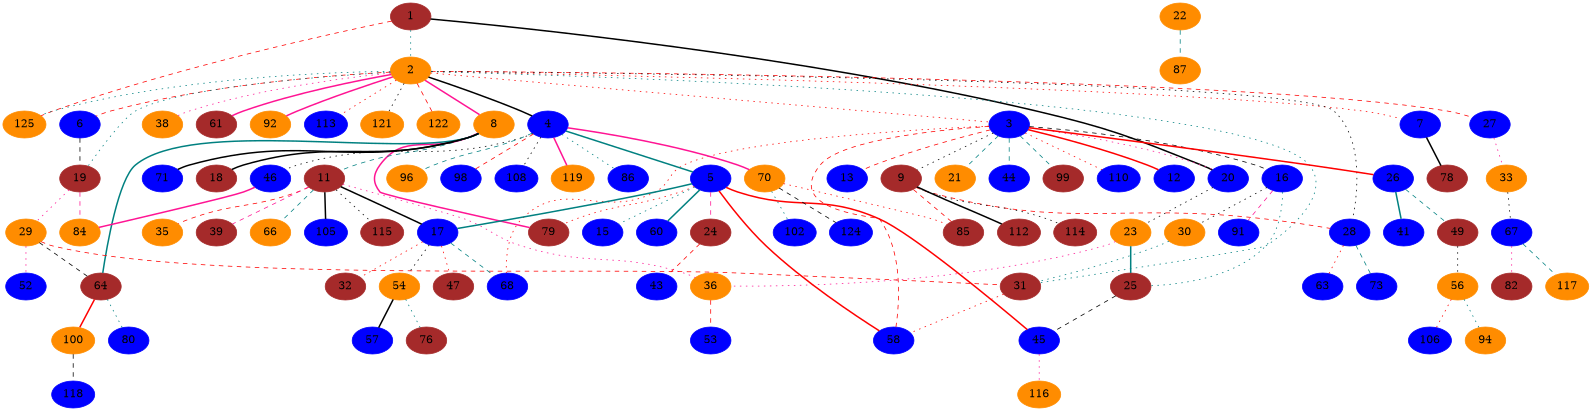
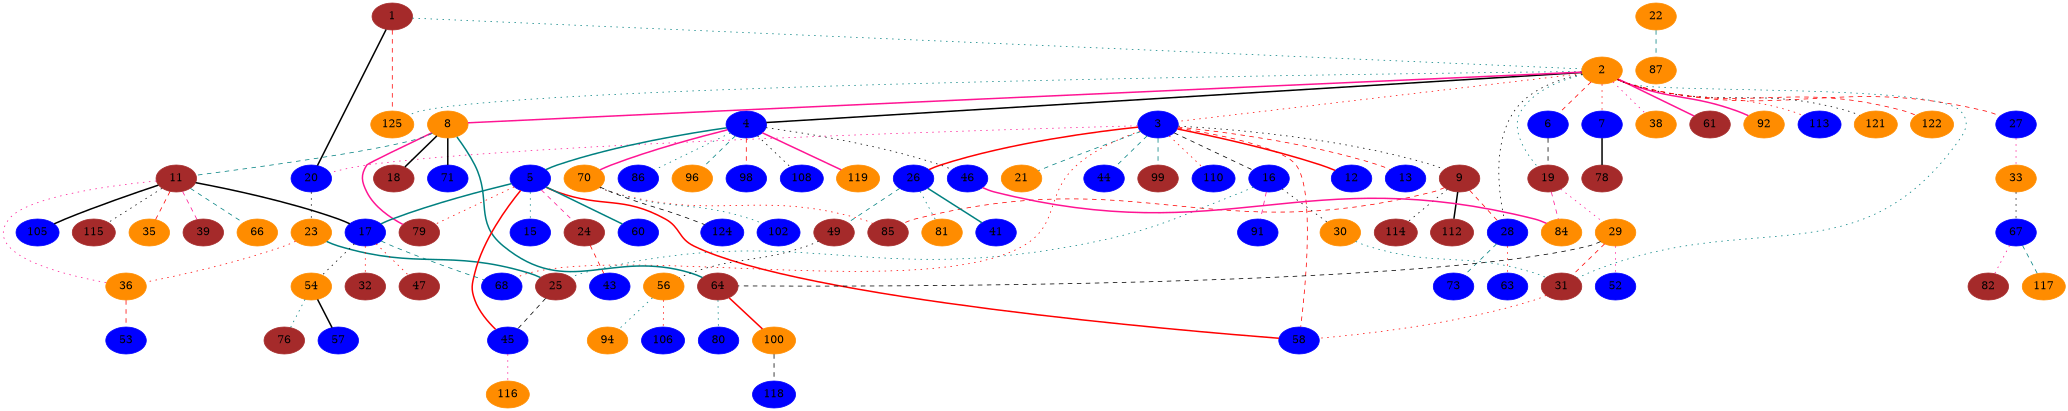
node "81": added
edge "23" -- "36": color deeppink -> red
